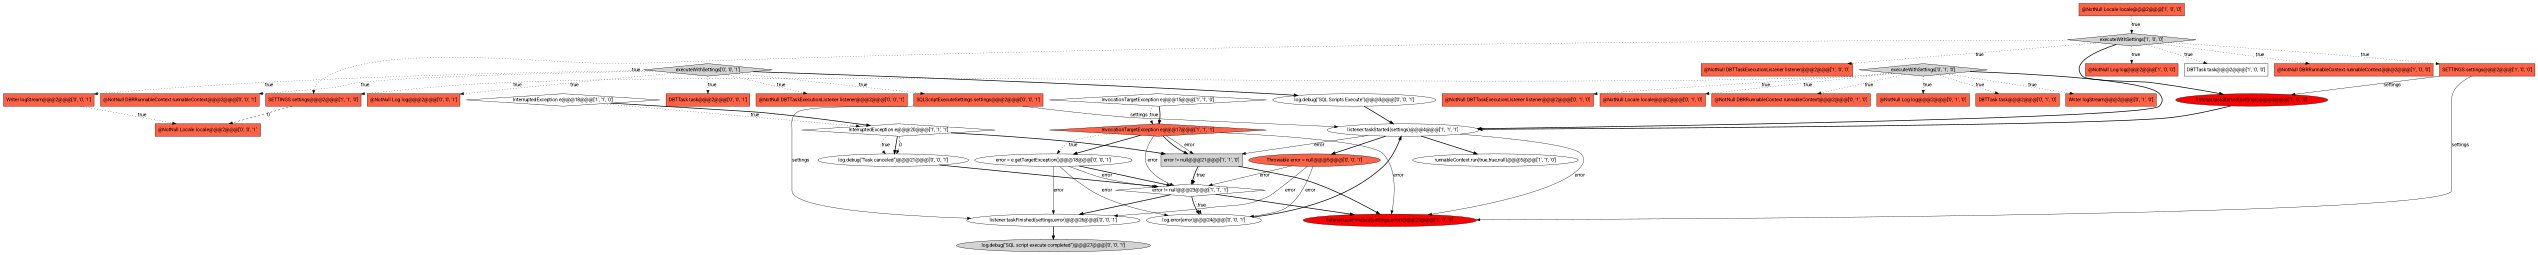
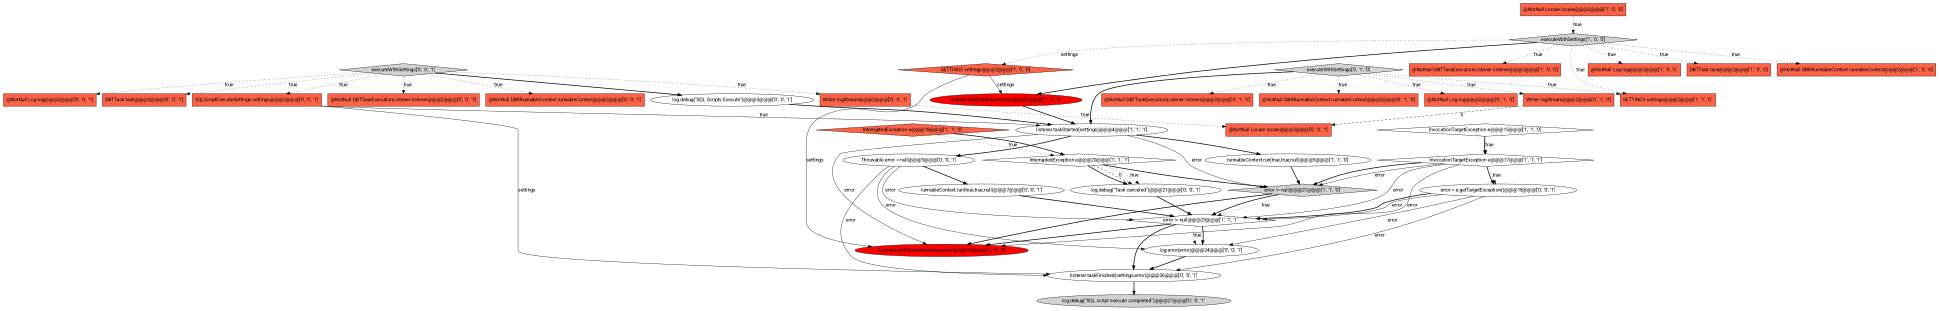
edge "executeWithSettings['1', '0', '0']" -> "SETTINGS settings@@@2@@@['1', '0', '0']": label "true" -> "settings"
node "DBTTask task@@@2@@@['1', '0', '0']": fillcolor white -> tomato
node "SETTINGS settings@@@2@@@['1', '0', '0']": shape box -> diamond
node "InterruptedException e@@@18@@@['1', '1', '0']": fillcolor white -> tomato
node "@NotNull Locale locale@@@2@@@['0', '1', '0']": removed
node "DBTTask task@@@2@@@['0', '1', '0']": removed
edge "SETTINGS settings@@@2@@@['1', '1', '0']" -> "@NotNull Locale locale@@@2@@@['0', '0', '1']": now "Writer logStream@@@2@@@['0', '1', '0']" -> "@NotNull Locale locale@@@2@@@['0', '0', '1']"
edge "SQLScriptExecuteSettings settings@@@2@@@['0', '0', '1']" -> "listener.taskStarted(settings)@@@4@@@['1', '1', '1']": label "settings" -> "true"
node "InvocationTargetException e@@@17@@@['1', '1', '1']": fillcolor tomato -> white
node "error != null@@@21@@@['1', '1', '0']": shape box -> diamond
node "Throwable error = null@@@5@@@['0', '0', '1']": fillcolor tomato -> white
edge "runnableContext.run(true,true,null)@@@5@@@['1', '1', '0']" -> "error != null@@@21@@@['1', '1', '0']": added
node "runnableContext.run(true,true,null)@@@7@@@['0', '0', '1']": added
edge "log.error(error)@@@24@@@['0', '0', '1']" -> "listener.taskStarted(settings)@@@4@@@['1', '1', '1']": now "log.error(error)@@@24@@@['0', '0', '1']" -> "listener.taskFinished(settings,error)@@@26@@@['0', '0', '1']"
